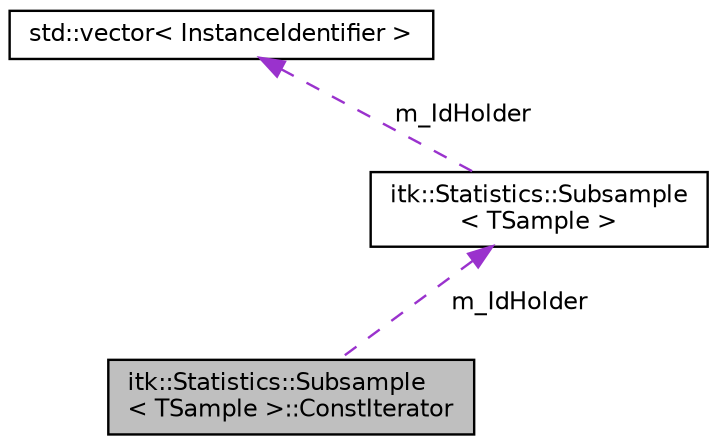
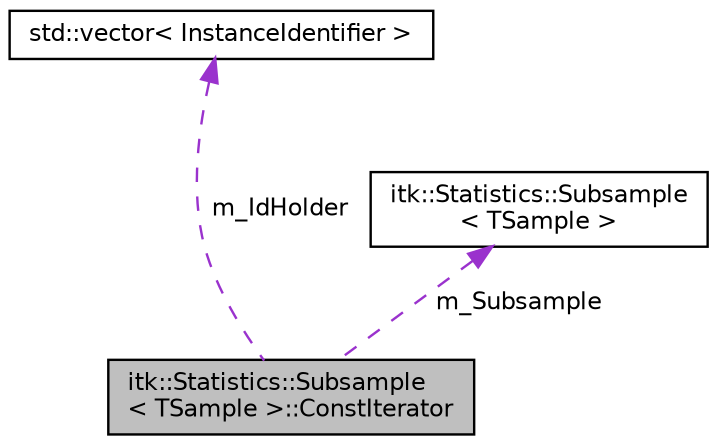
edge "itk::Statistics::Subsample < TSample >" -> "std::vector< InstanceIdentifier >": now "itk::Statistics::Subsample < TSample >::ConstIterator" -> "std::vector< InstanceIdentifier >"
edge "itk::Statistics::Subsample < TSample >::ConstIterator" -> "itk::Statistics::Subsample < TSample >": label " m_IdHolder" -> " m_Subsample"
